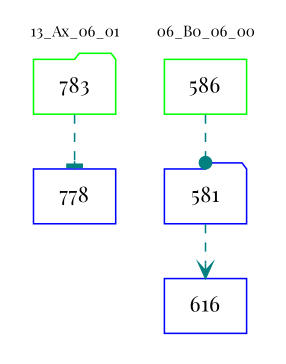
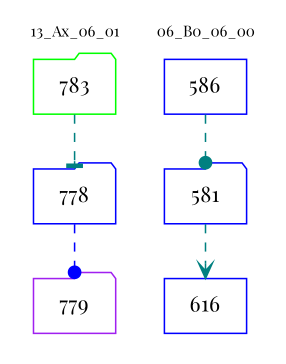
node "586": color green -> blue
node "778": shape box -> folder
node "779": added
